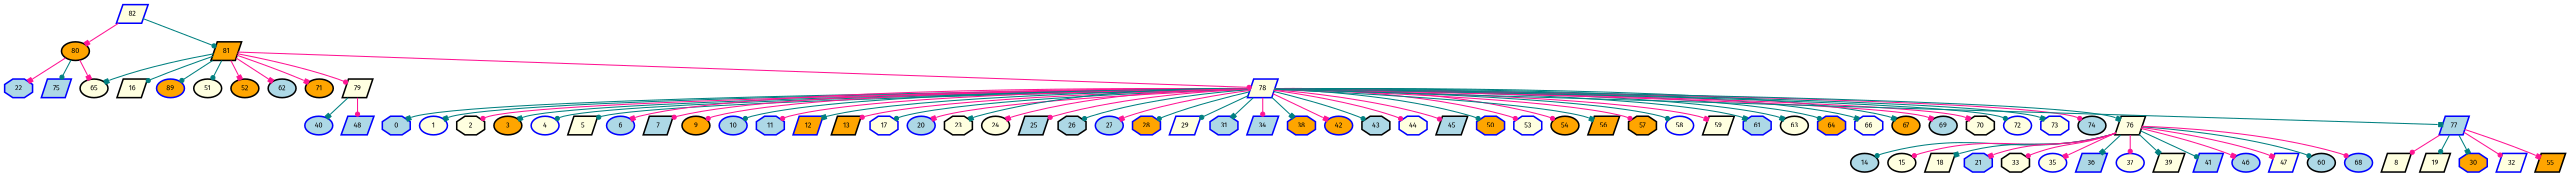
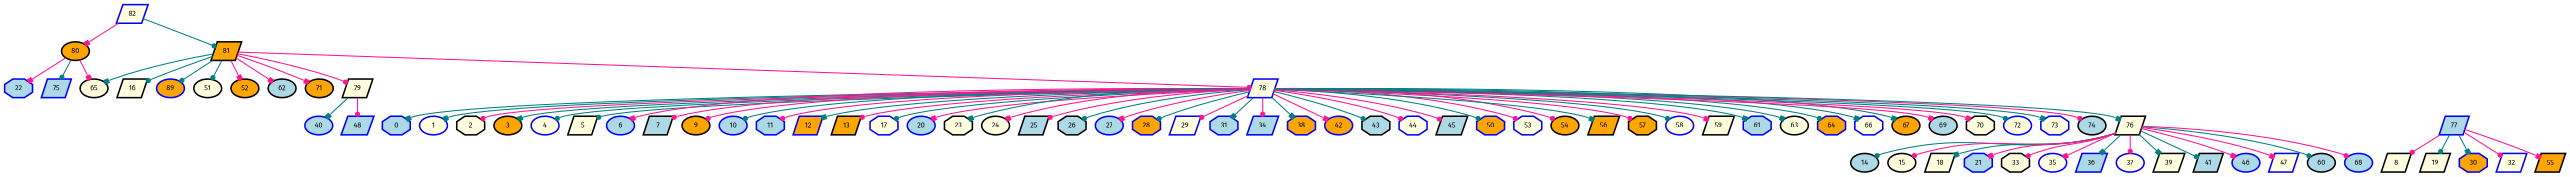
edge "78" -> "29": color teal -> deeppink
edge "78" -> "77": removed
node "41": color blue -> black
